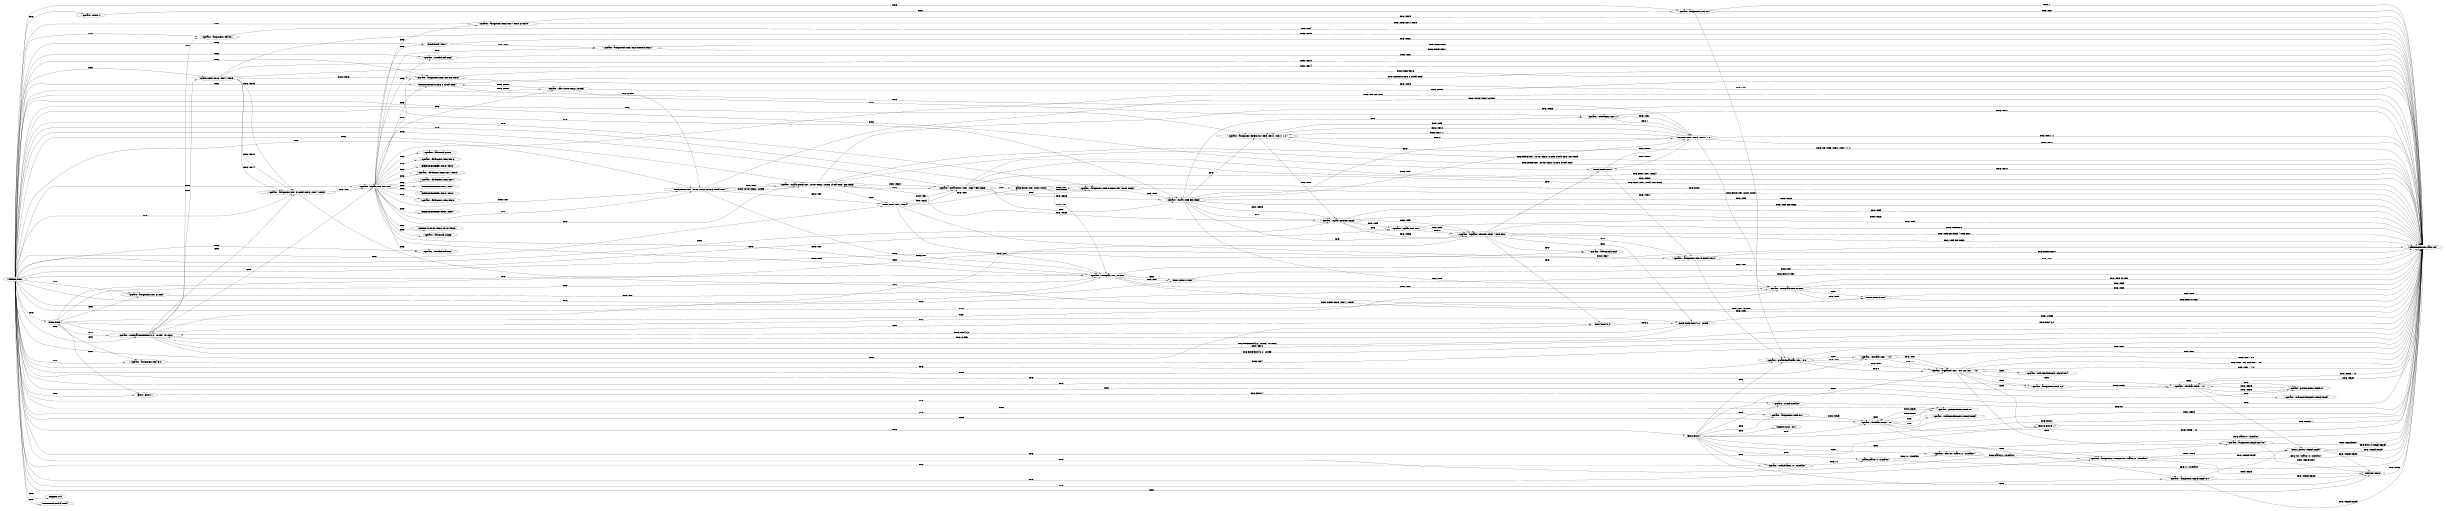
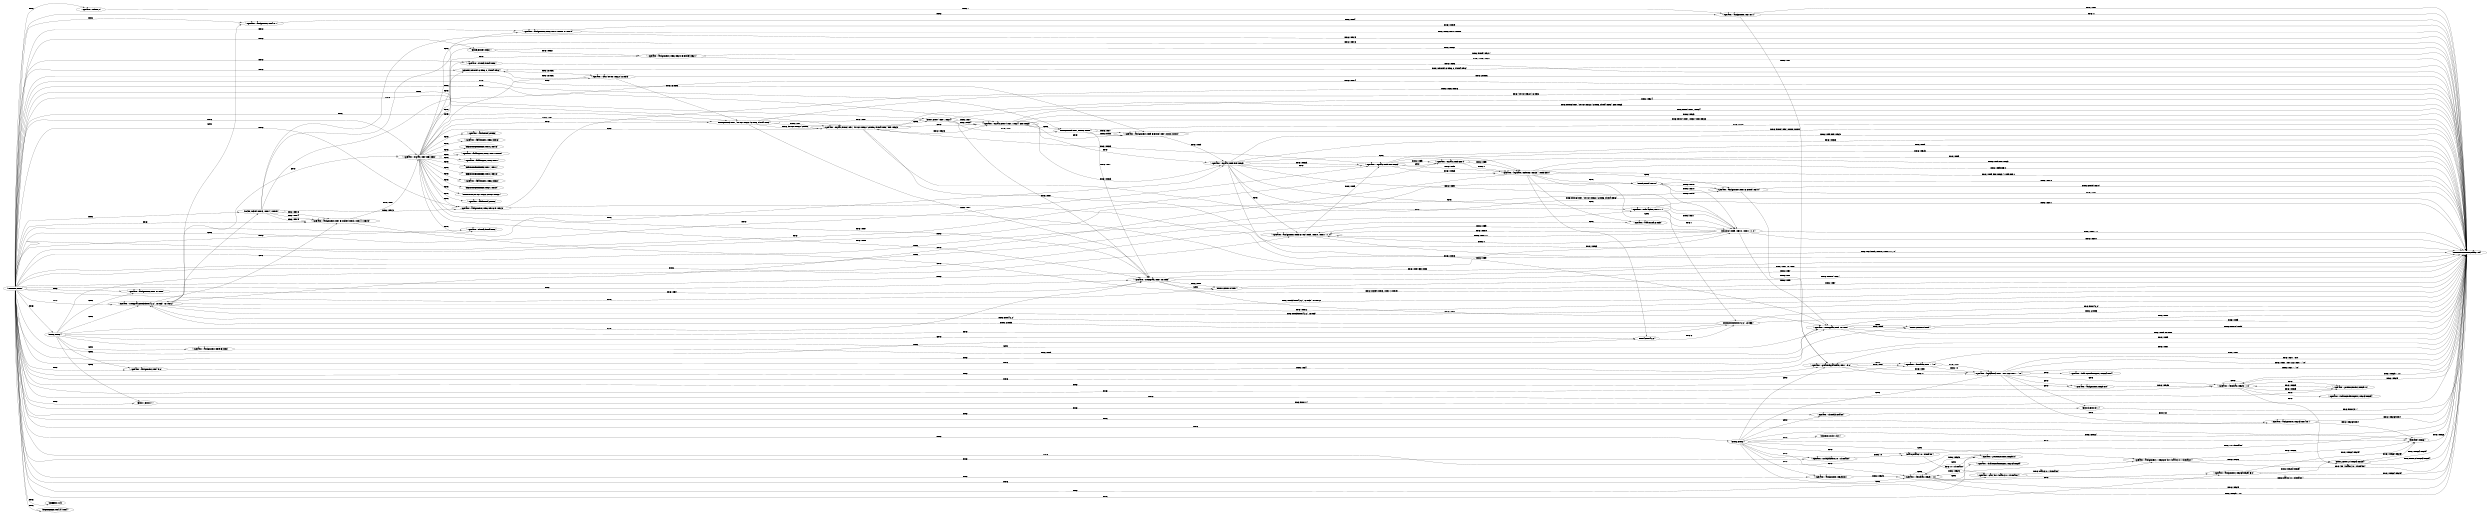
node "(<operator>.assignment,VAR9 = VAR8)": added
edge "(<operator>.sizeOf,sizeof(int))" -> "(METHOD_RETURN,static void)": label "DDG: int" -> "FUN: int"
